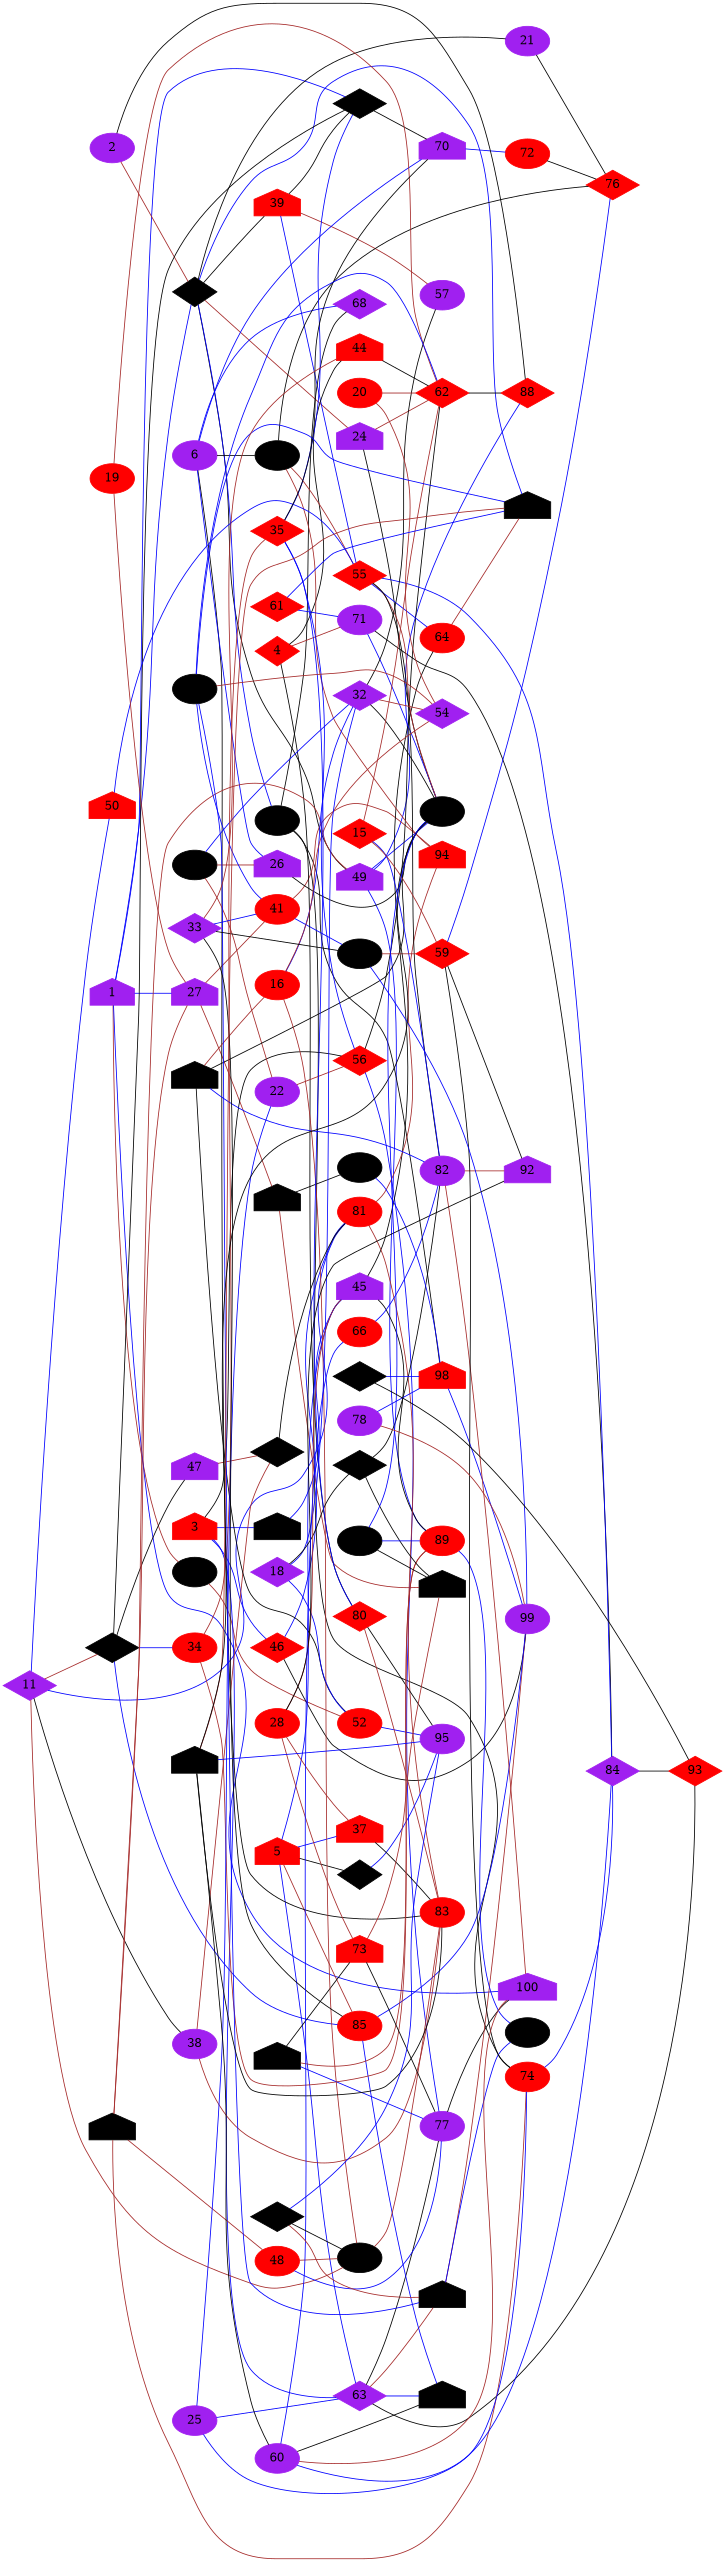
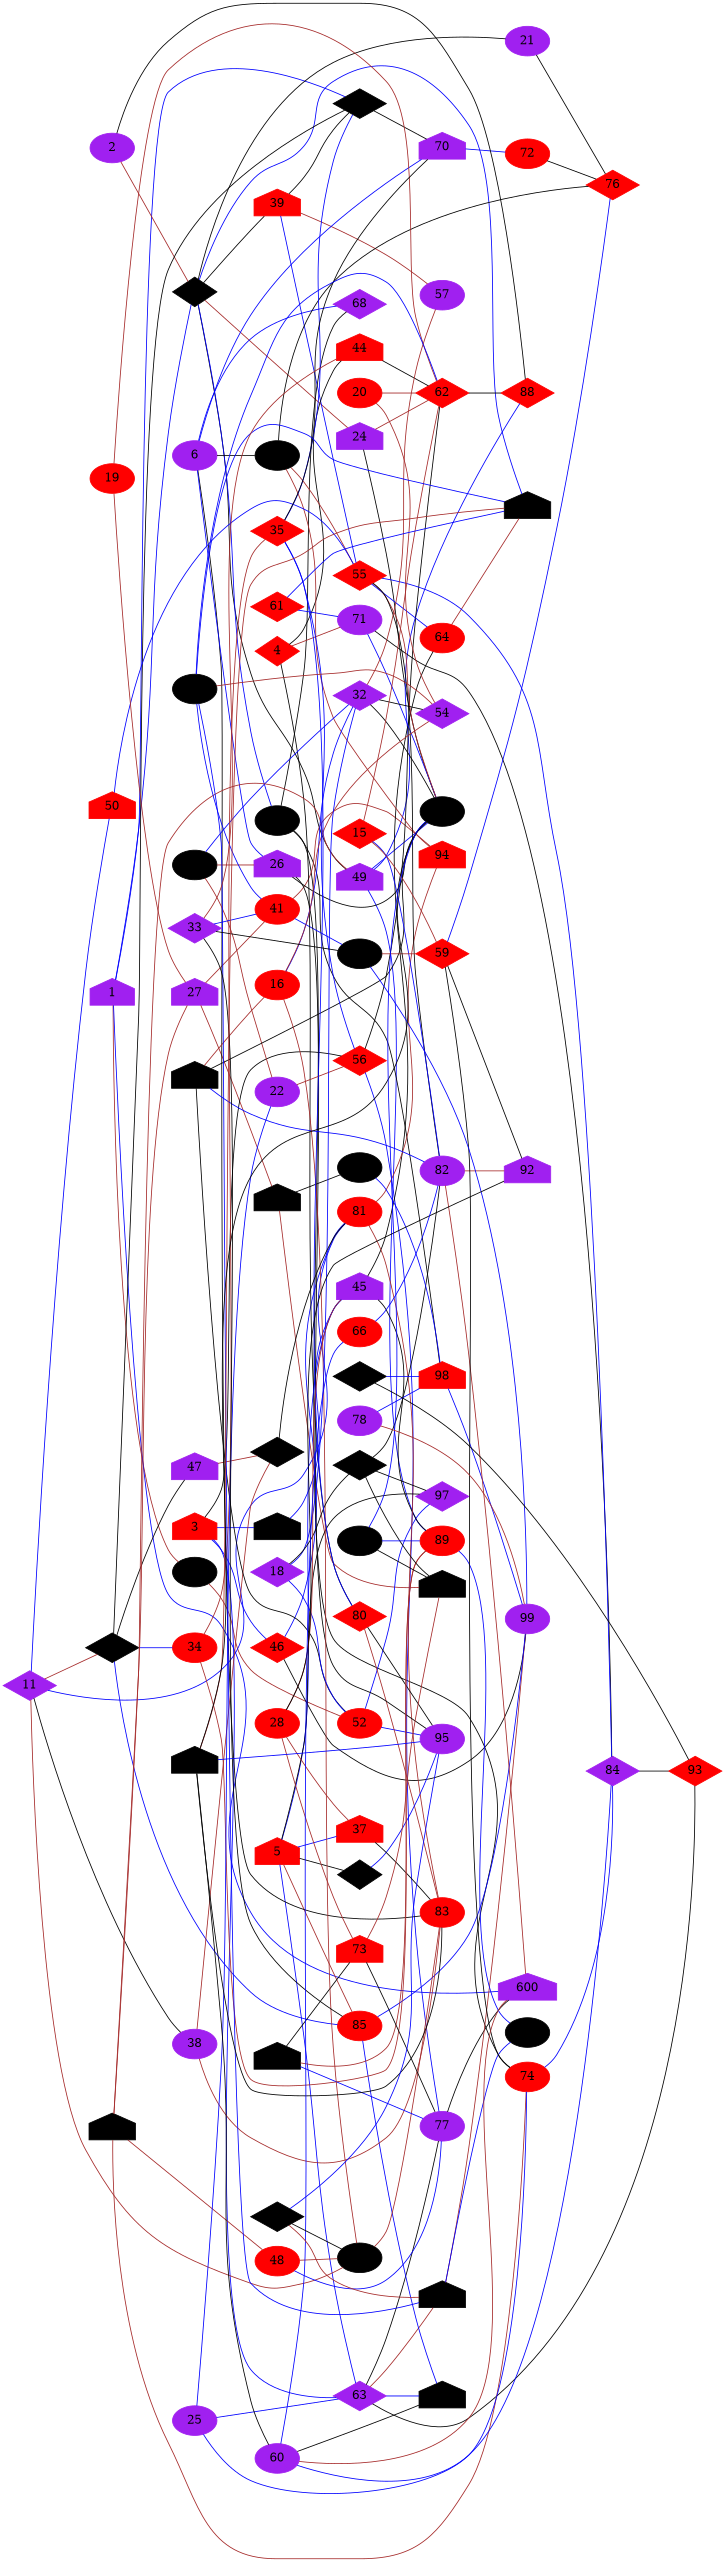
edge "57" -- "32": color black -> brown
edge "32" -- "54": color brown -> black
edge "1" -- "27": removed
edge "26" -- "95": added
node "97": added
node "100": label "100" -> "600"
